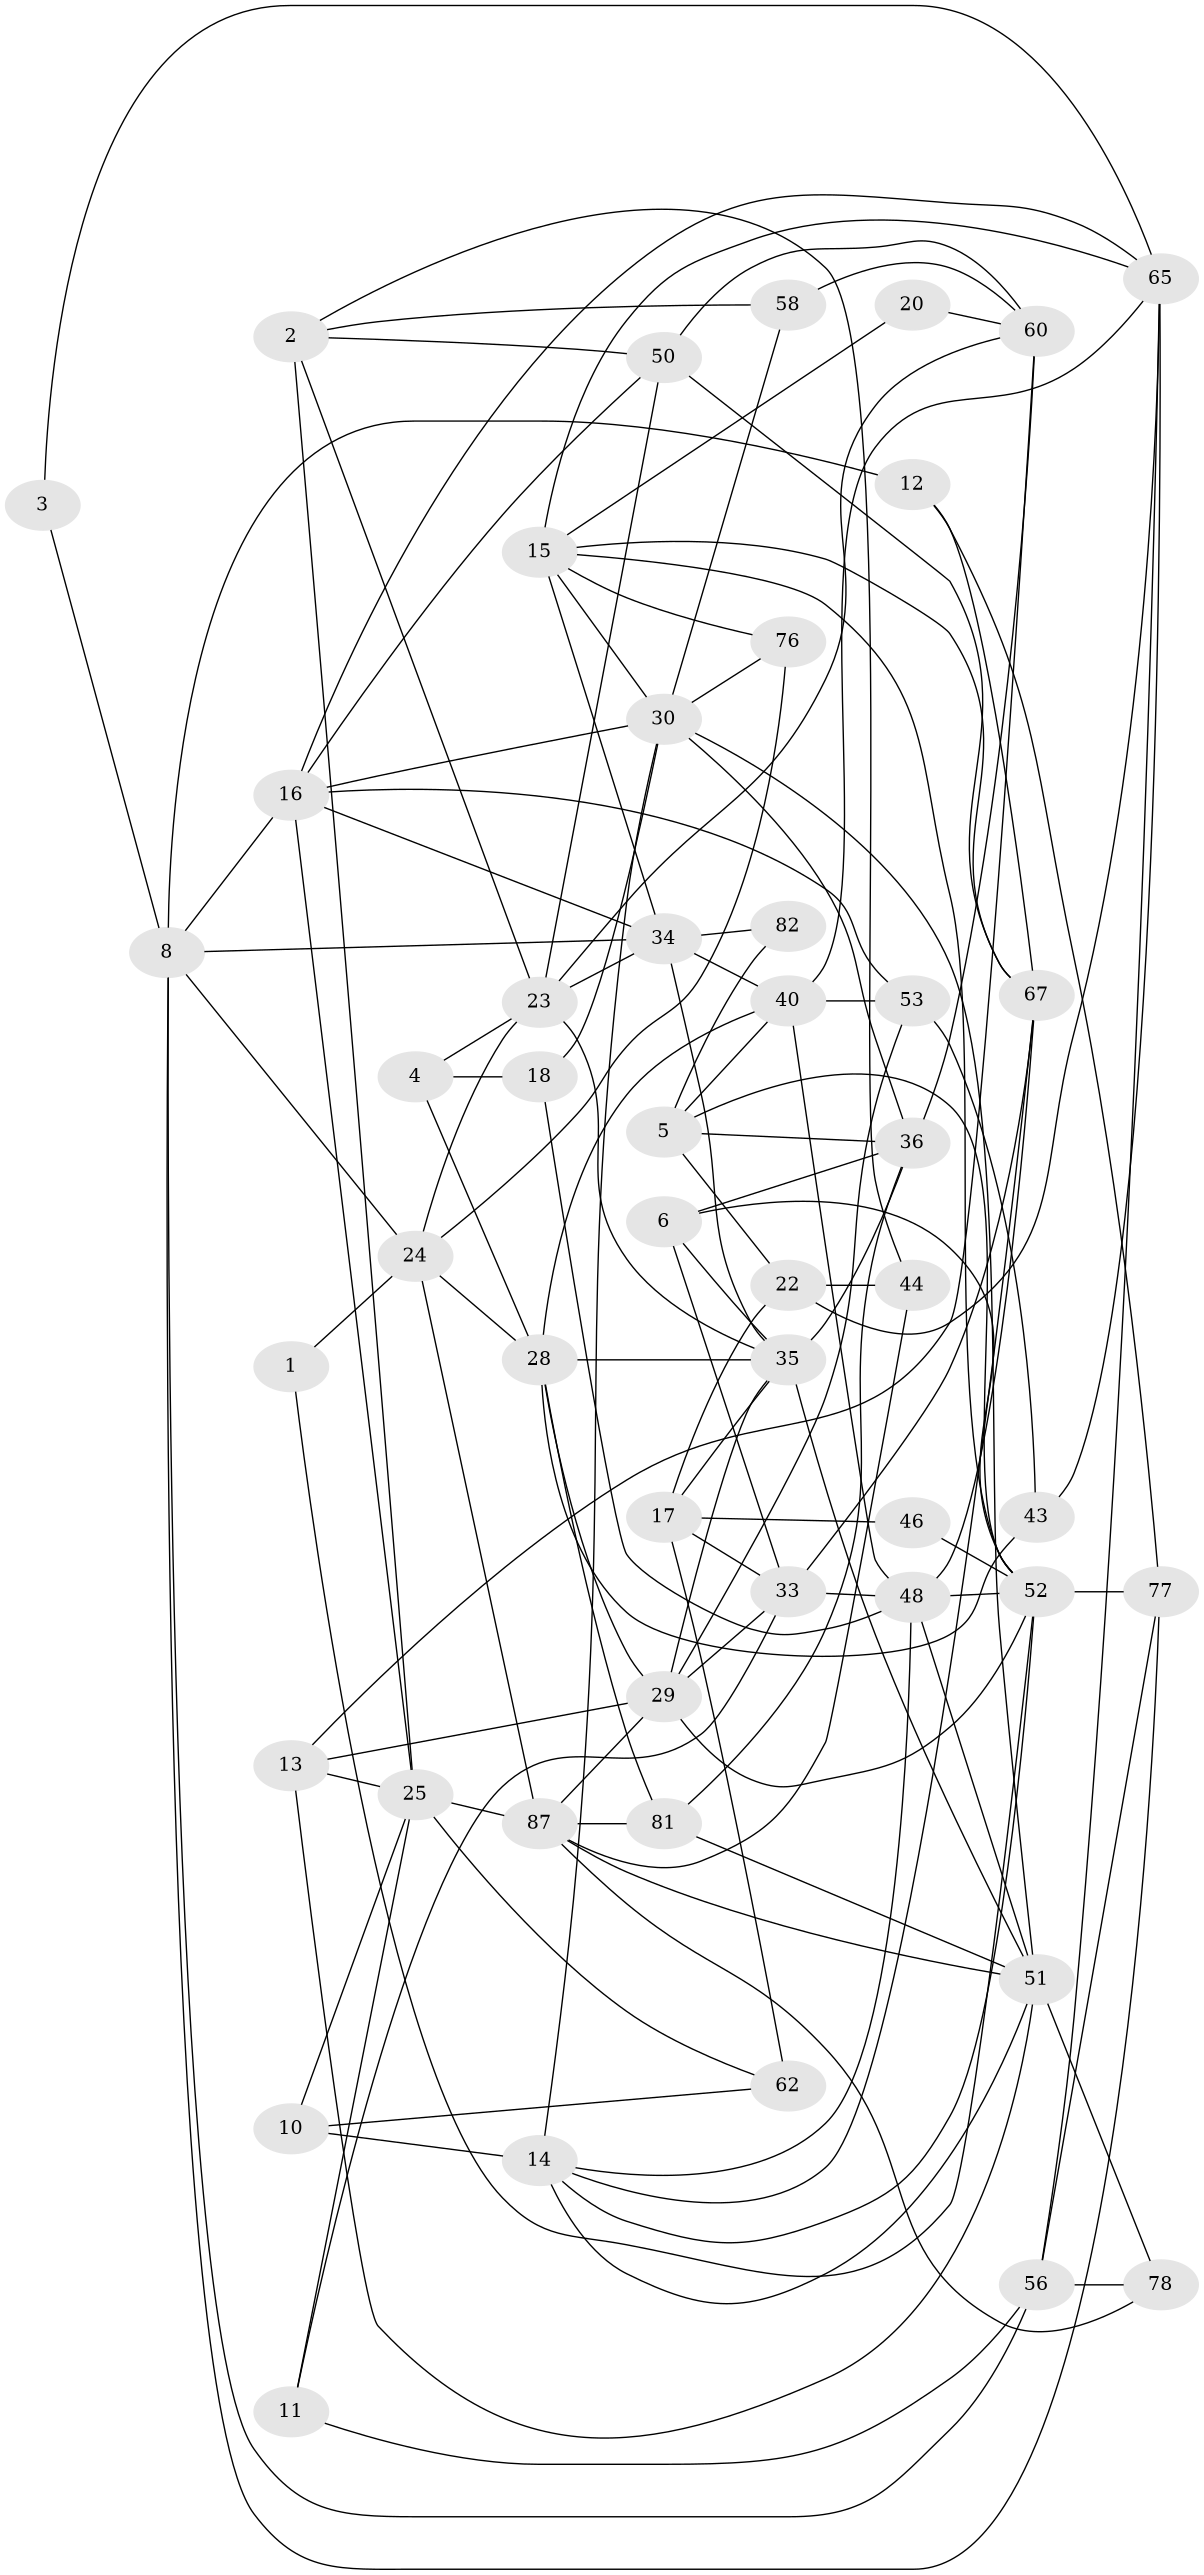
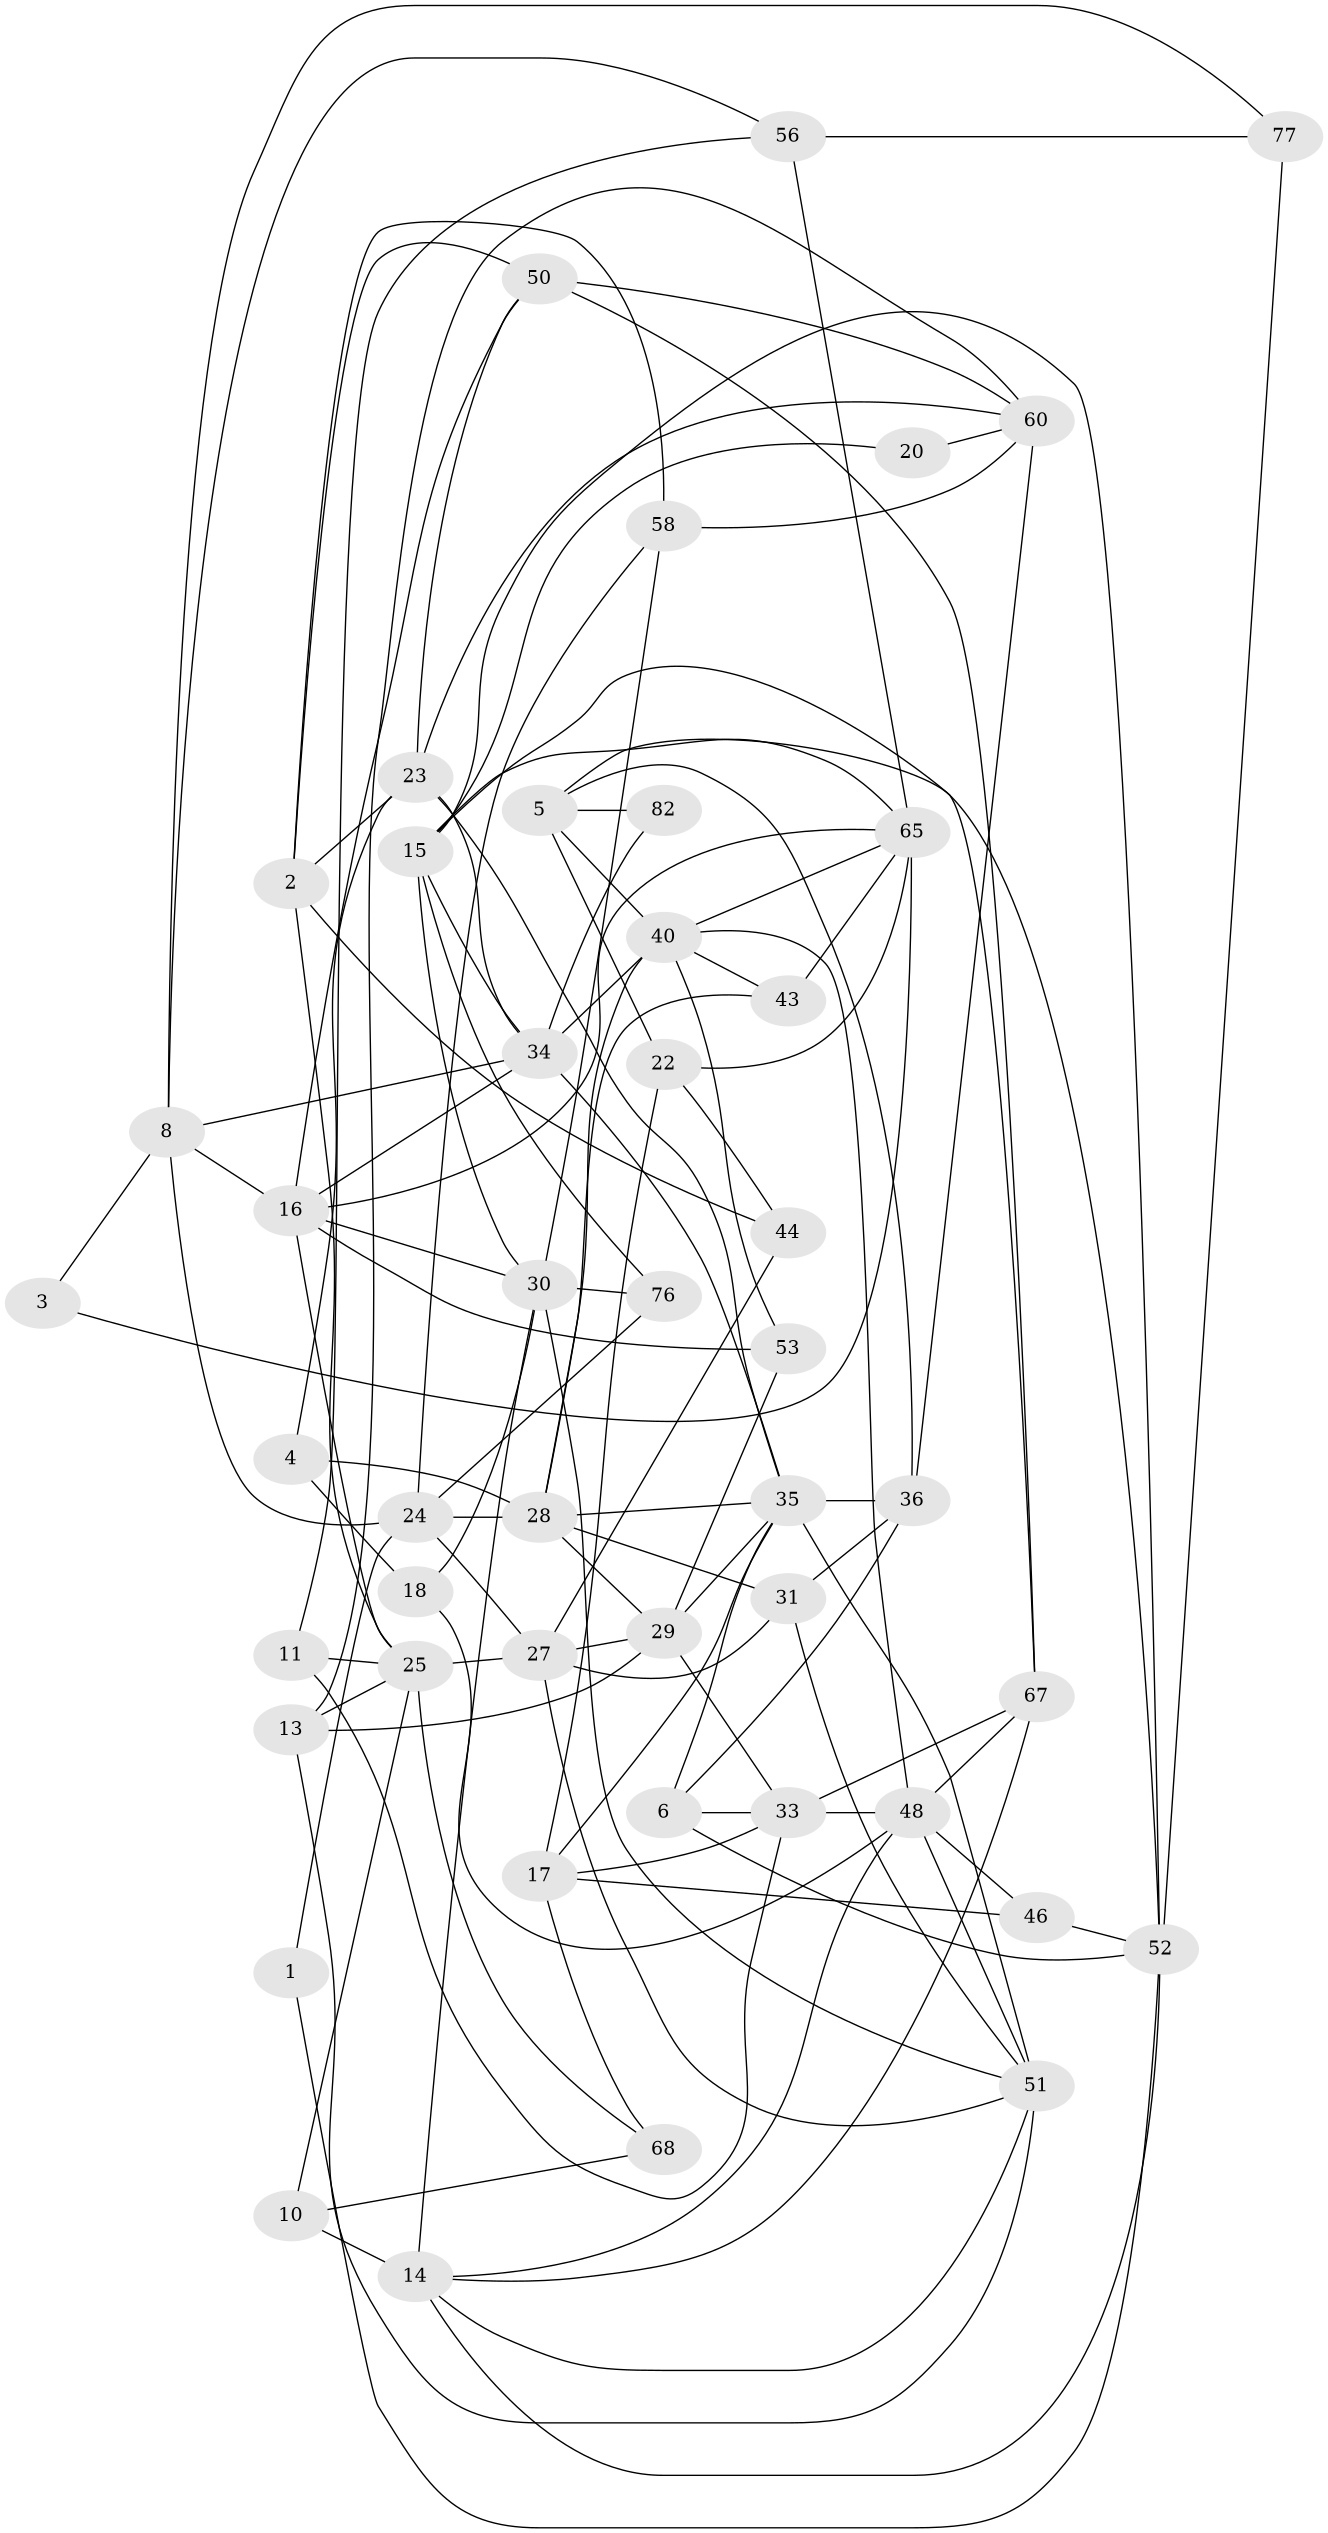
node "12": removed
edge "30" -- "36": removed
edge "23" -- "24": now "58" -- "24"
edge "53" -- "43": now "40" -- "43"
edge "52" -- "48": now "46" -- "48"
edge "52" -- "29": removed
node "87": label "87" -> "27"
node "81": label "81" -> "31"
node "62": label "62" -> "68"
node "78": removed
